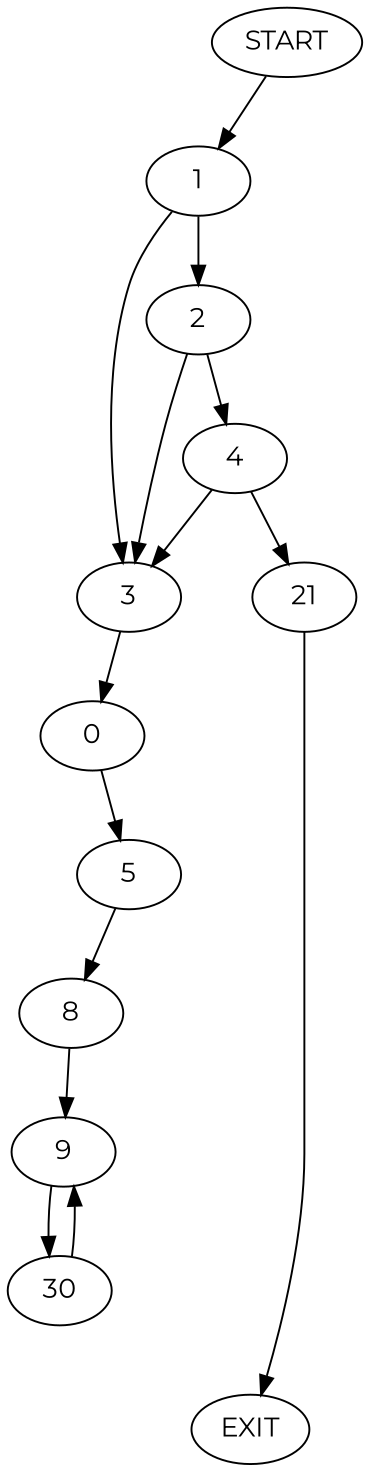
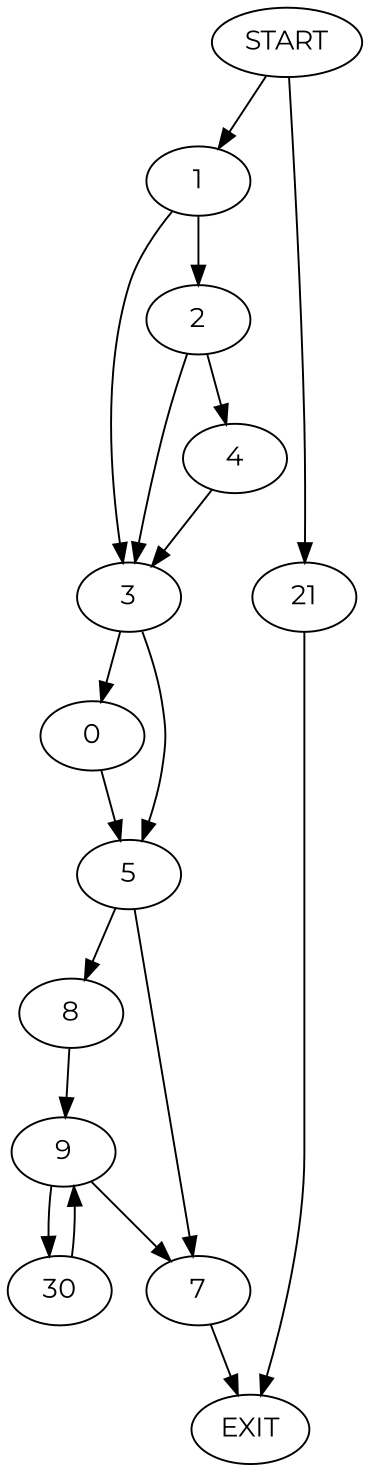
edge "4" -> "21": now "START" -> "21"
edge "3" -> "5": added
node "7": added
